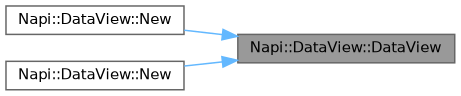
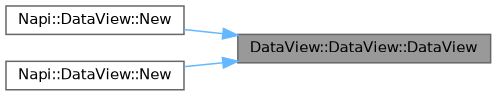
node "Napi::DataView::DataView": label "Napi::DataView::DataView" -> "DataView::DataView::DataView"
